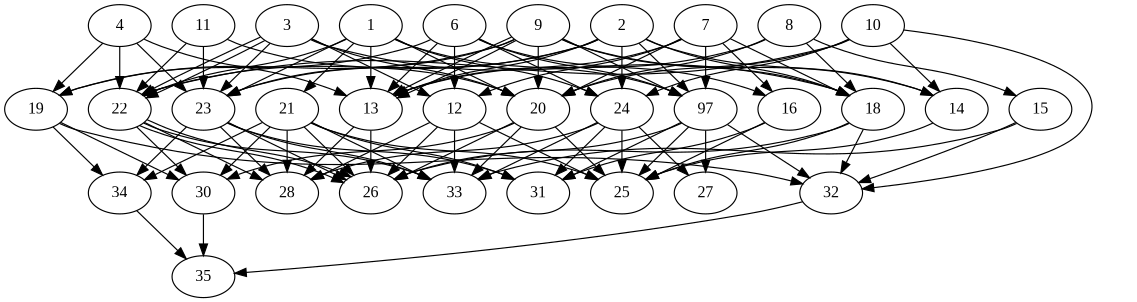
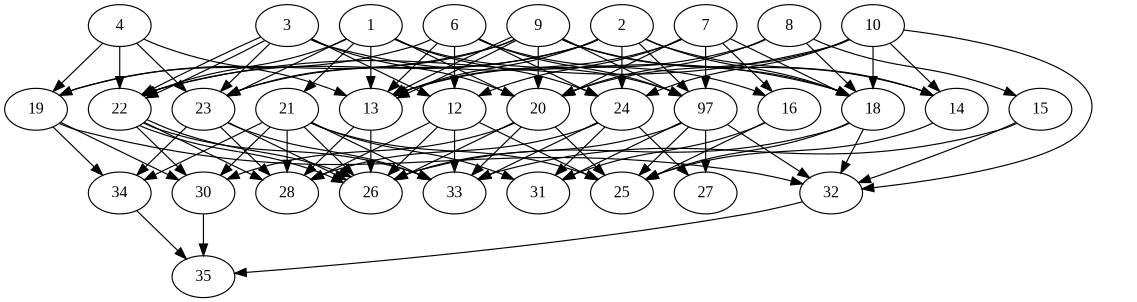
node "11": removed
edge "10" -> "18": added
edge "24" -> "25": removed
edge "23" -> "31": removed
